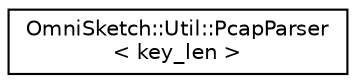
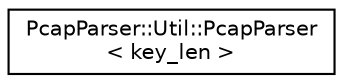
node "OmniSketch::Util::PcapParser < key_len >": label "OmniSketch::Util::PcapParser < key_len >" -> "PcapParser::Util::PcapParser < key_len >"
